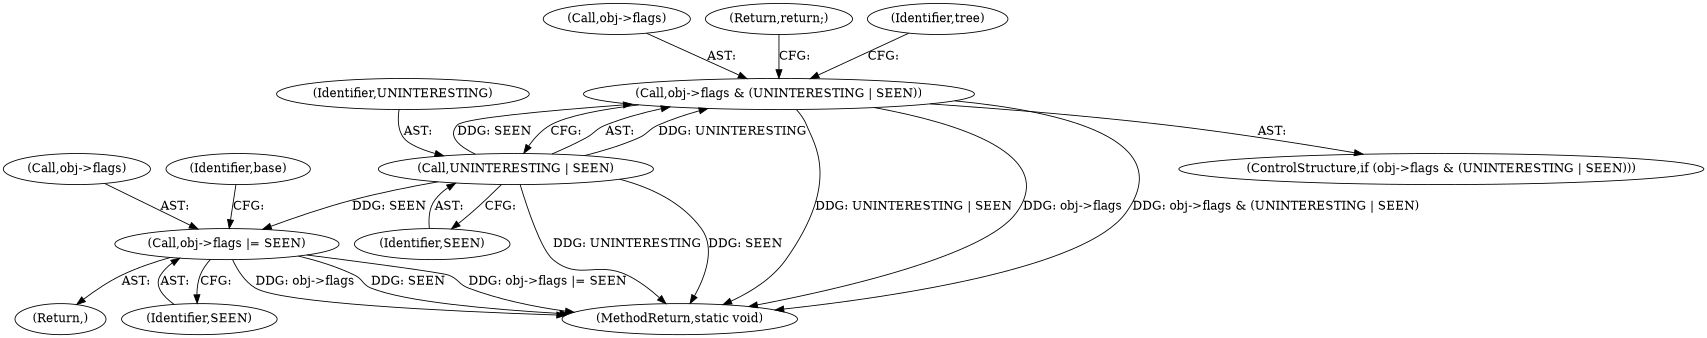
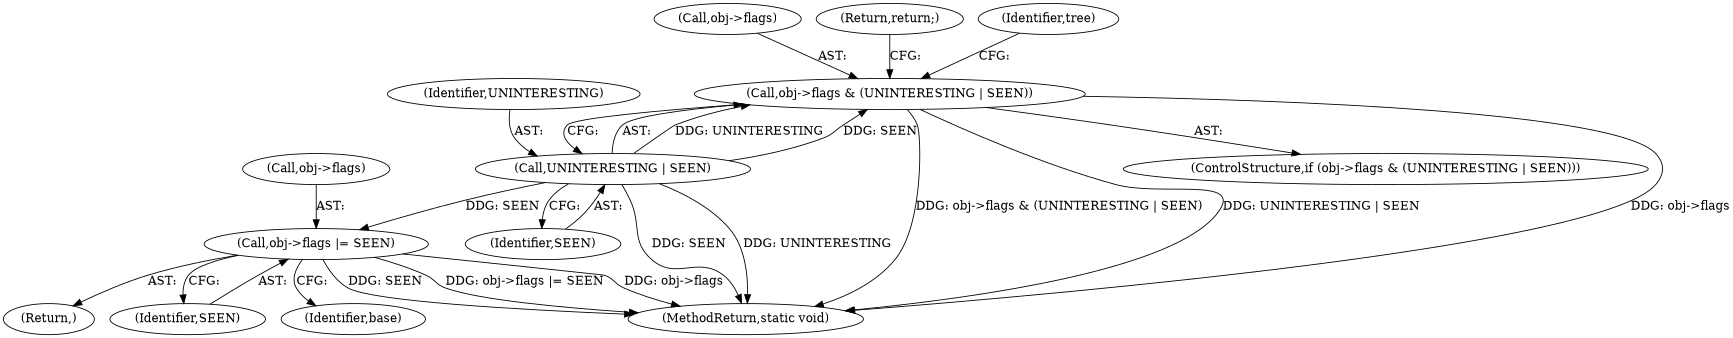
edge "(Identifier,base)" -> "(Call,obj->flags |= SEEN)": reversed
